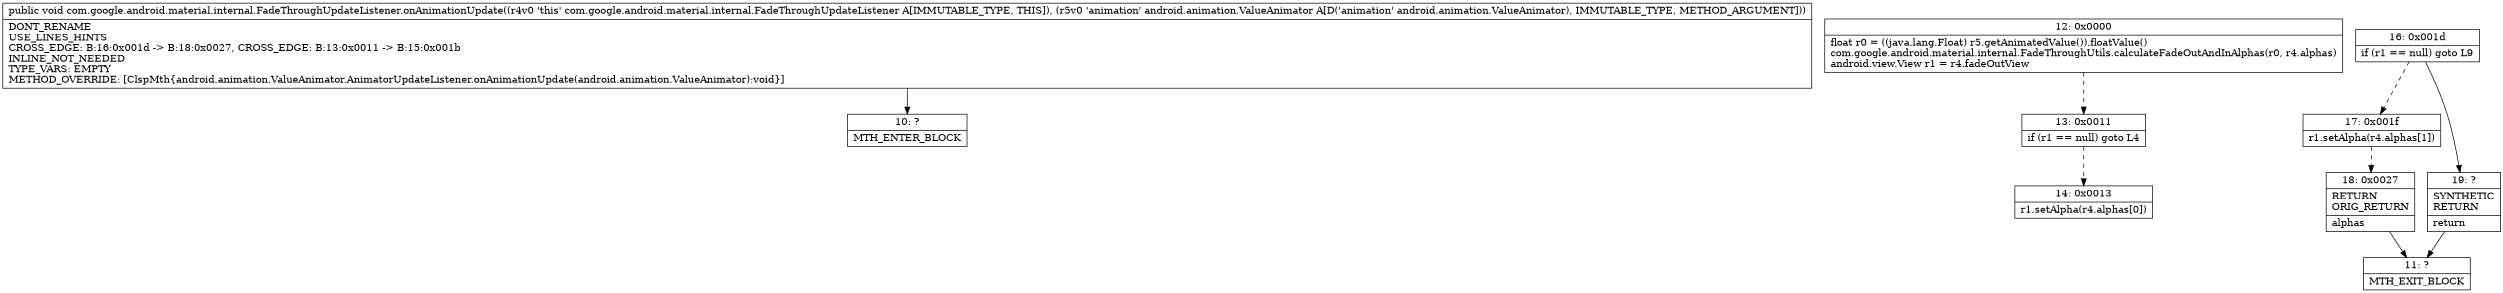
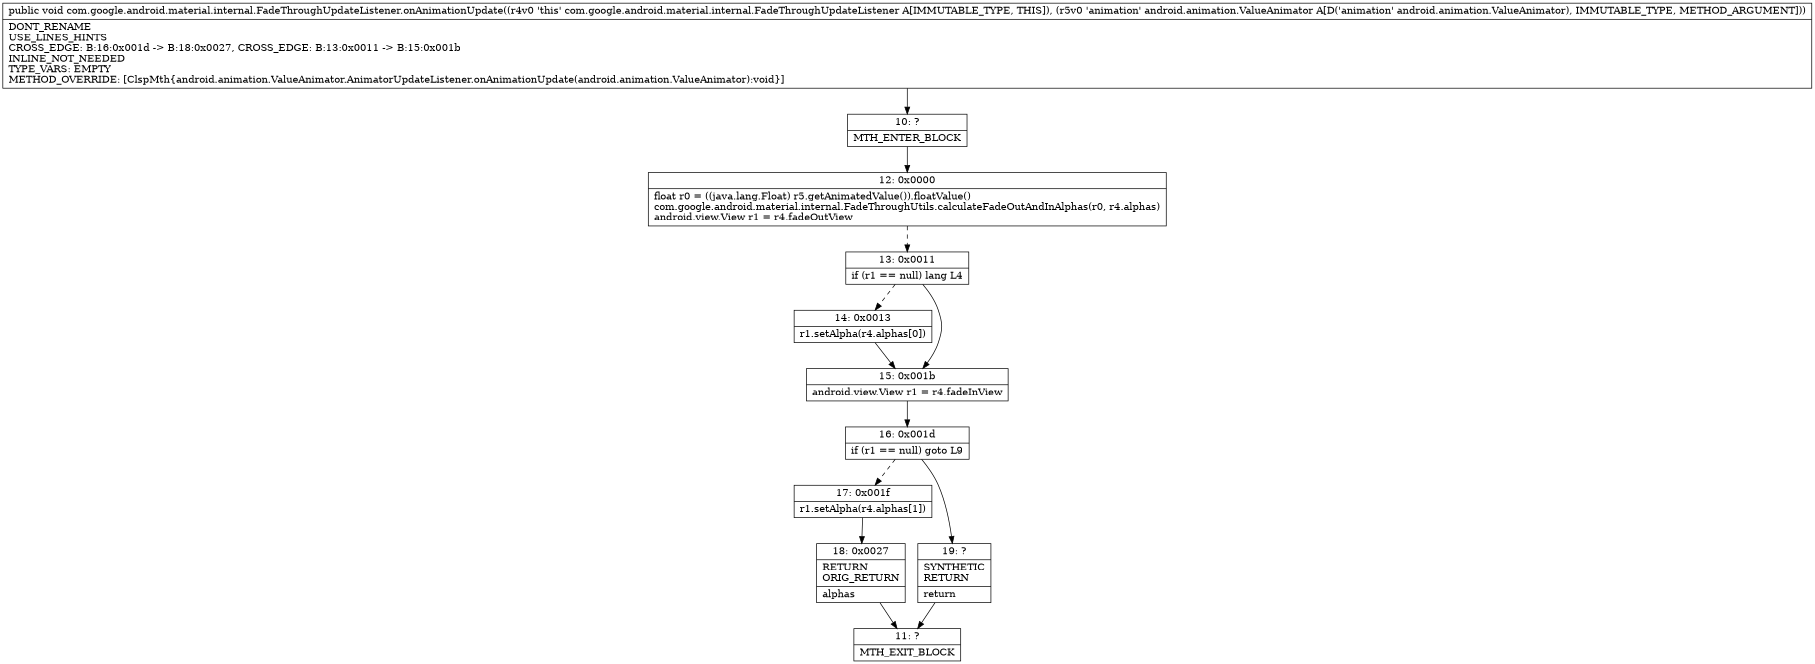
node "13: 0x0011": text "if (r1 == null) goto L4" -> "if (r1 == null) lang L4"
edge "10: ?" -> "12: 0x0000": added
edge "17: 0x001f" -> "18: 0x0027": style dashed -> solid
node "15: 0x001b": added
